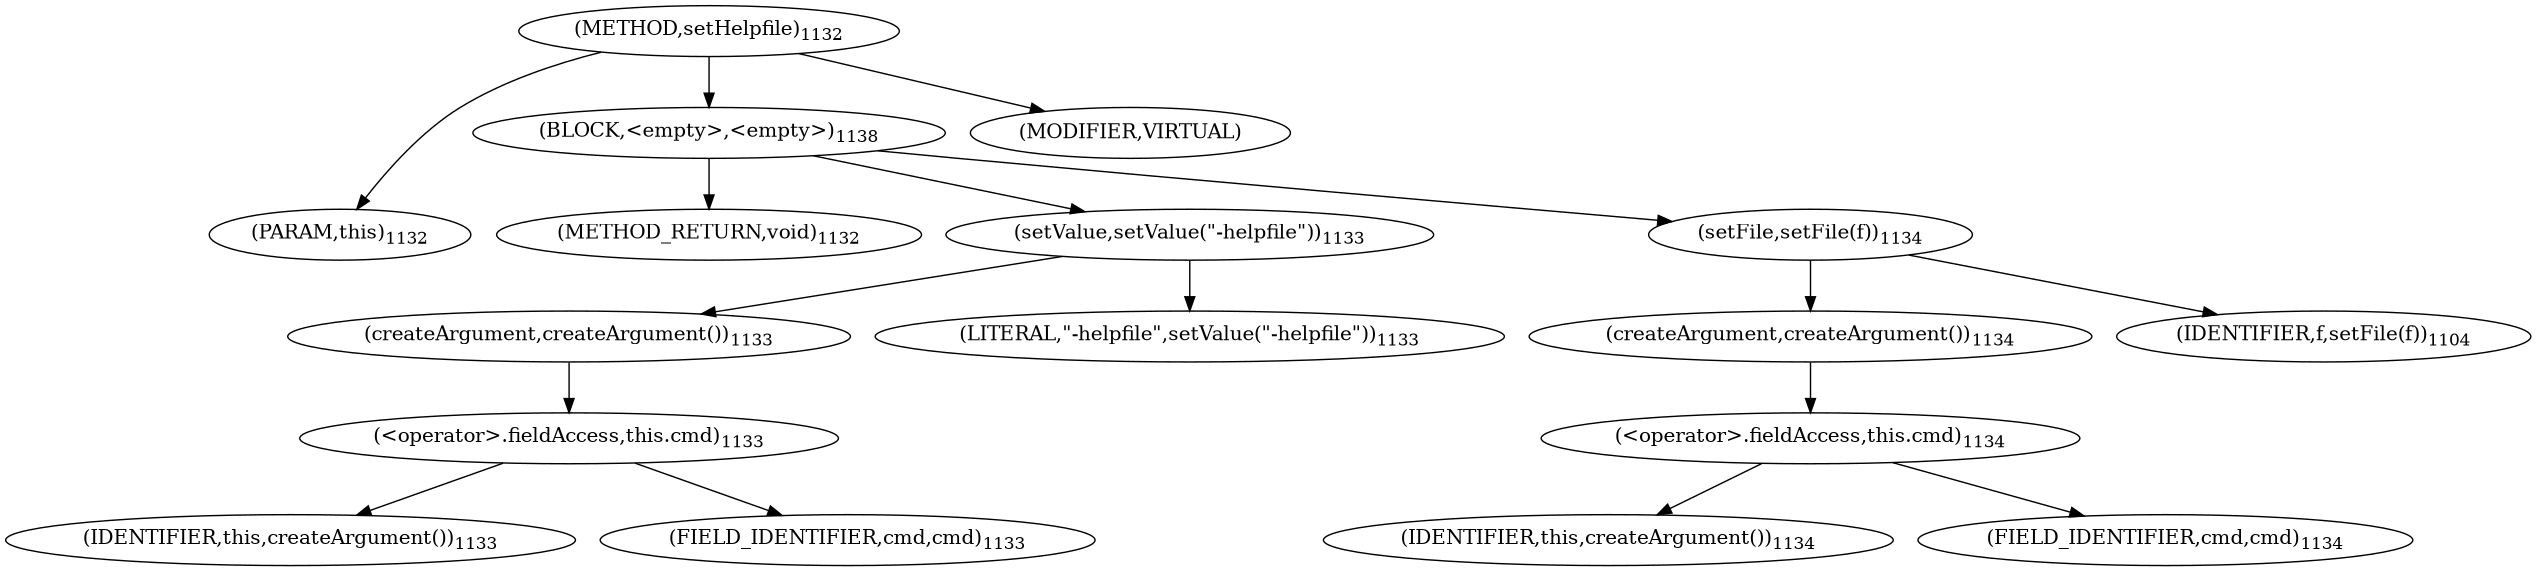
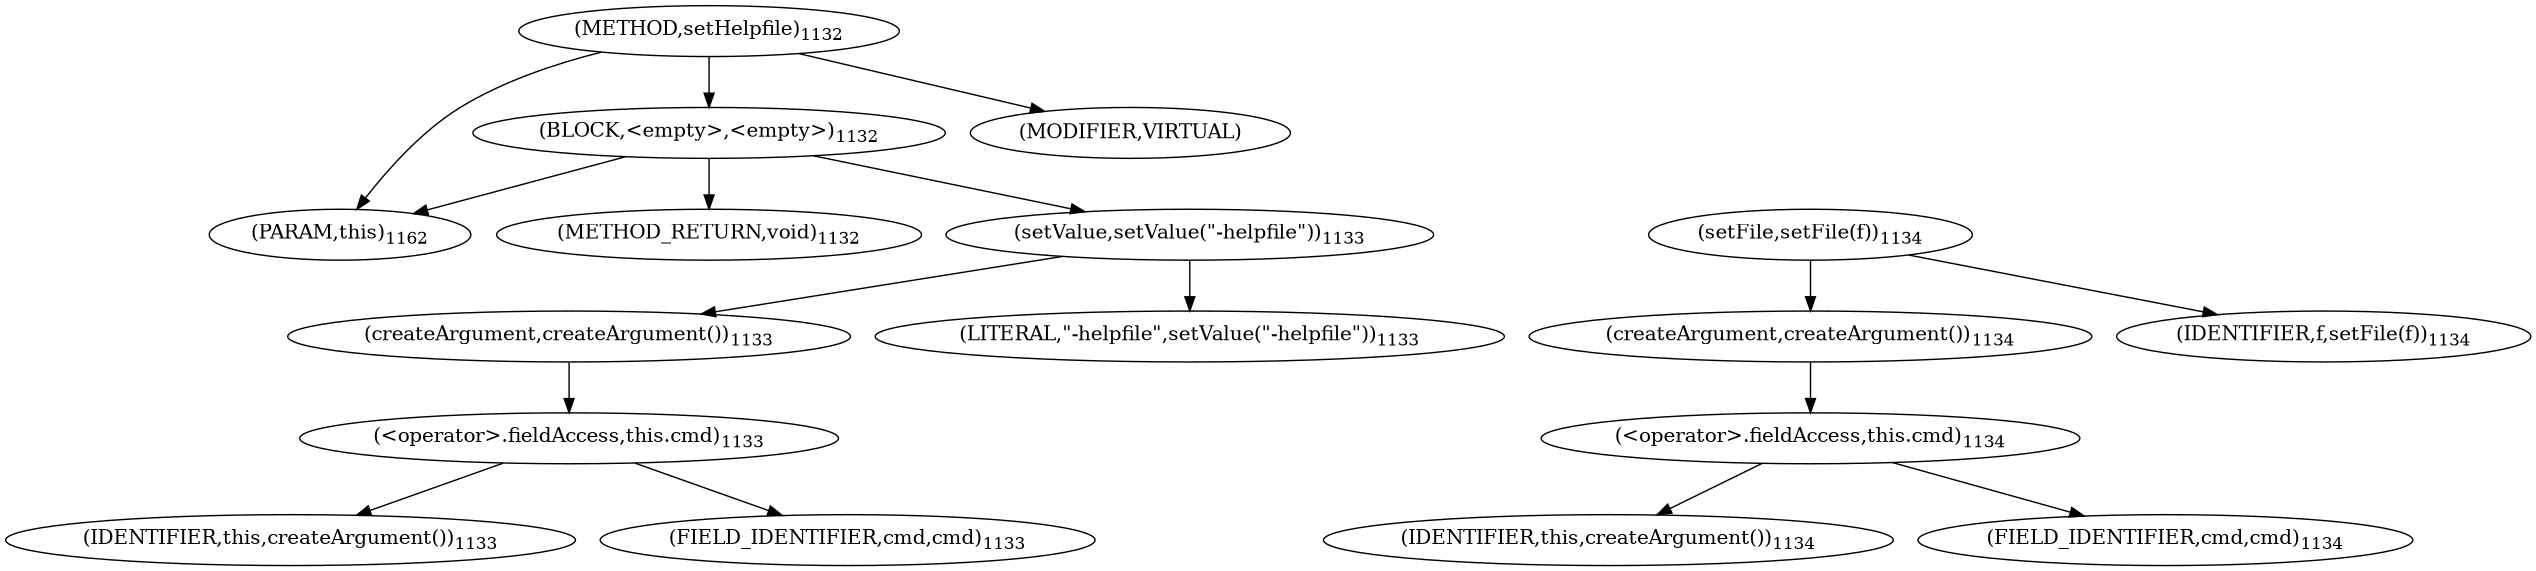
node "(BLOCK,<empty>,<empty>)": text "1138" -> "1132"
edge "(BLOCK,<empty>,<empty>)" -> "(setFile,setFile(f))": now "(BLOCK,<empty>,<empty>)" -> "(PARAM,this)"
node "(PARAM,this)": text "1132" -> "1162"
node "(IDENTIFIER,f,setFile(f))": text "1104" -> "1134"
